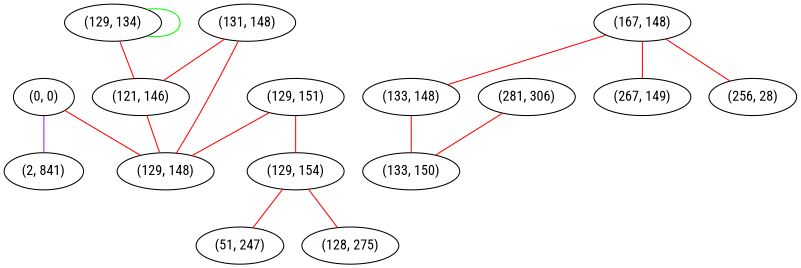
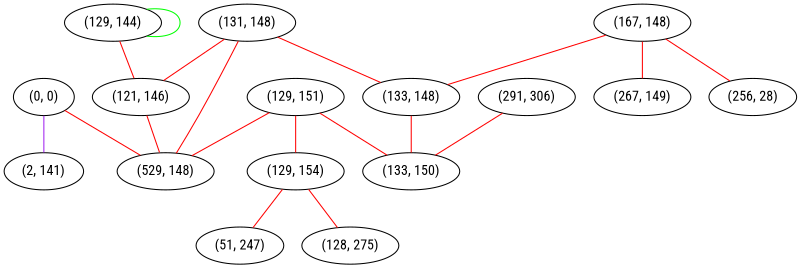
node "(129, 134)": label "(129, 134)" -> "(129, 144)"
edge "(131, 148)" -- "(133, 148)": added
node "(281, 306)": label "(281, 306)" -> "(291, 306)"
edge "(129, 151)" -- "(133, 150)": added
node "(2, 841)": label "(2, 841)" -> "(2, 141)"
node "(129, 148)": label "(129, 148)" -> "(529, 148)"
